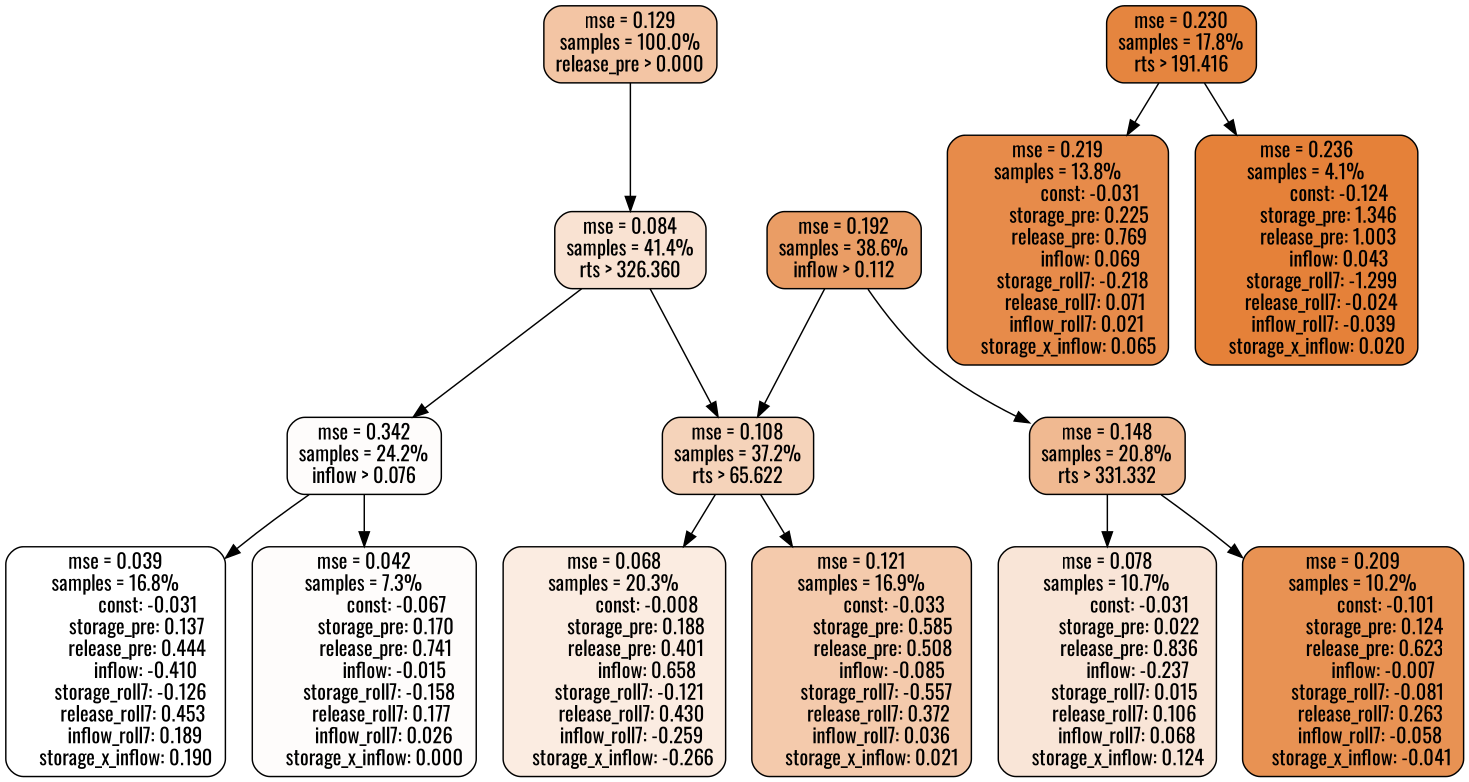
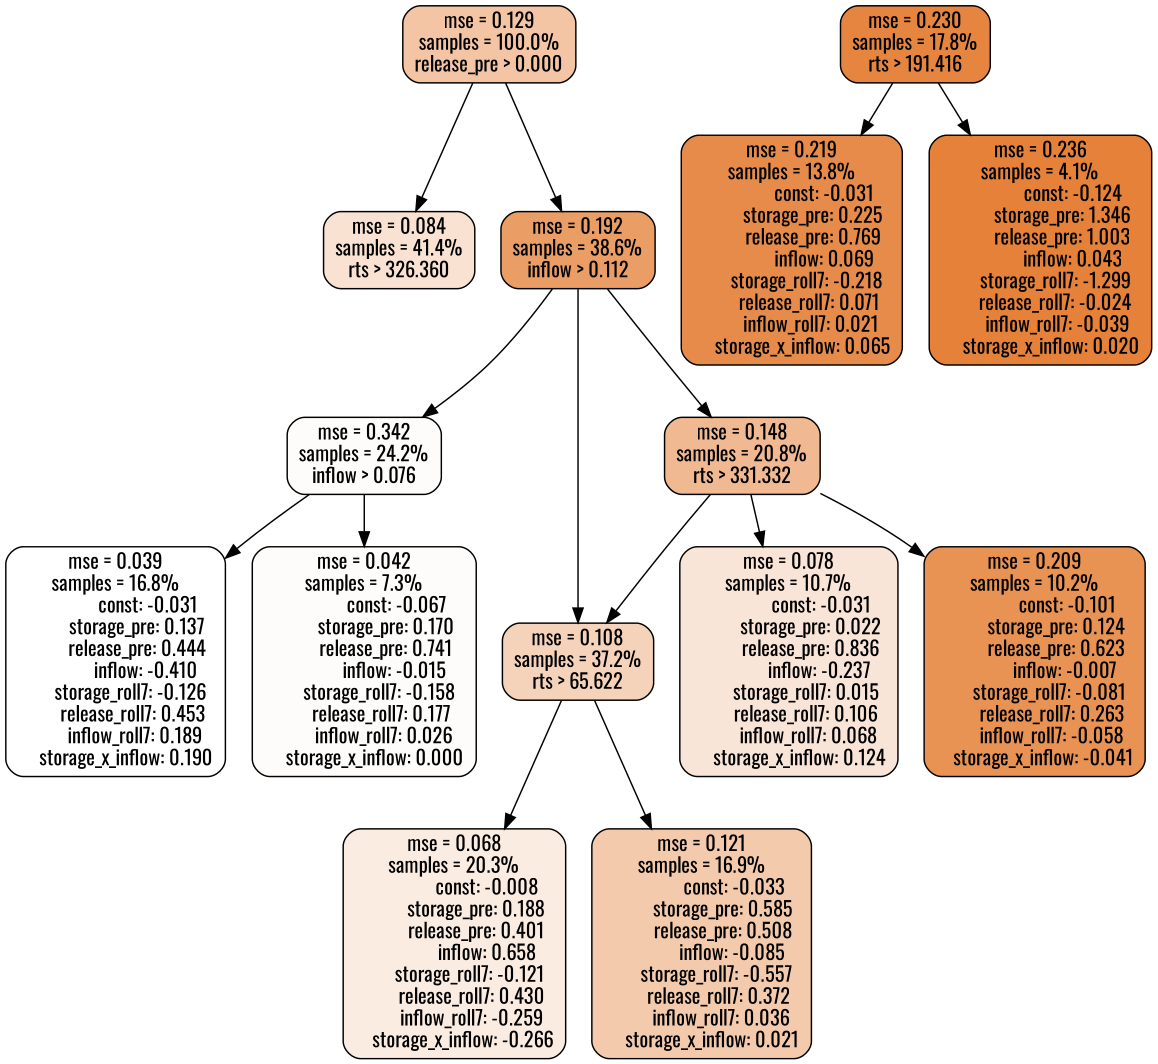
edge "mse = 0.129 samples = 100.0% release_pre > 0.000" -> "mse = 0.192 samples = 38.6% inflow > 0.112": added
edge "mse = 0.084 samples = 41.4% rts > 326.360" -> "mse = 0.108 samples = 37.2% rts > 65.622": now "mse = 0.148 samples = 20.8% rts > 331.332" -> "mse = 0.108 samples = 37.2% rts > 65.622"
edge "mse = 0.084 samples = 41.4% rts > 326.360" -> "mse = 0.342 samples = 24.2% inflow > 0.076": now "mse = 0.192 samples = 38.6% inflow > 0.112" -> "mse = 0.342 samples = 24.2% inflow > 0.076"
